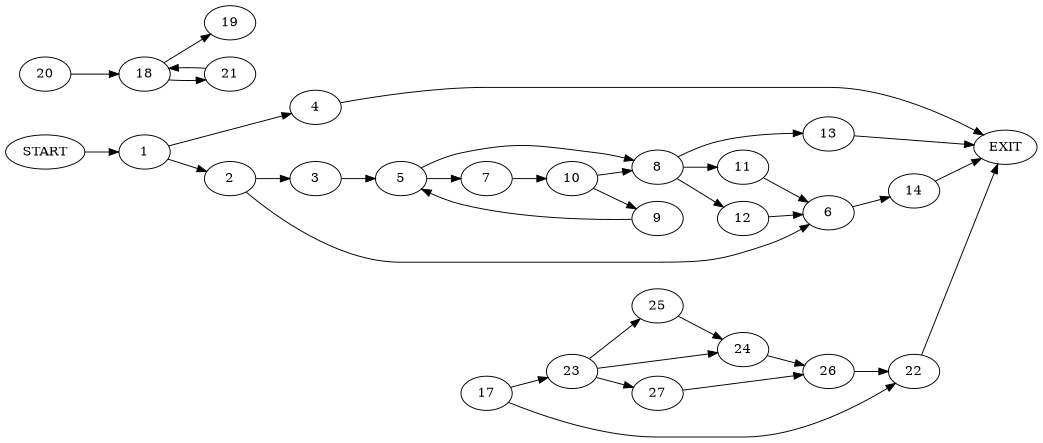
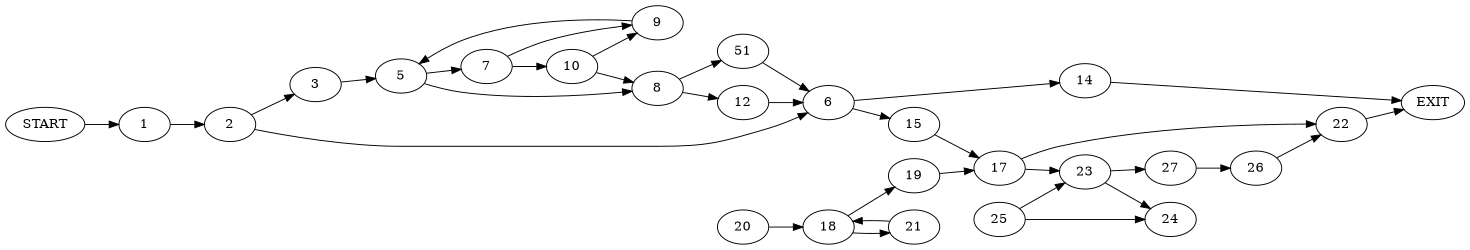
edge "7" -> "9": added
node "4": removed
node "15": added
node "13": removed
node "11": label "11" -> "51"
edge "19" -> "17": added
edge "23" -> "25": reversed
edge "24" -> "26": removed
